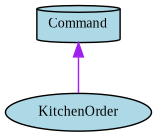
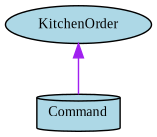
edge "KitchenOrder" -> "Command": reversed
